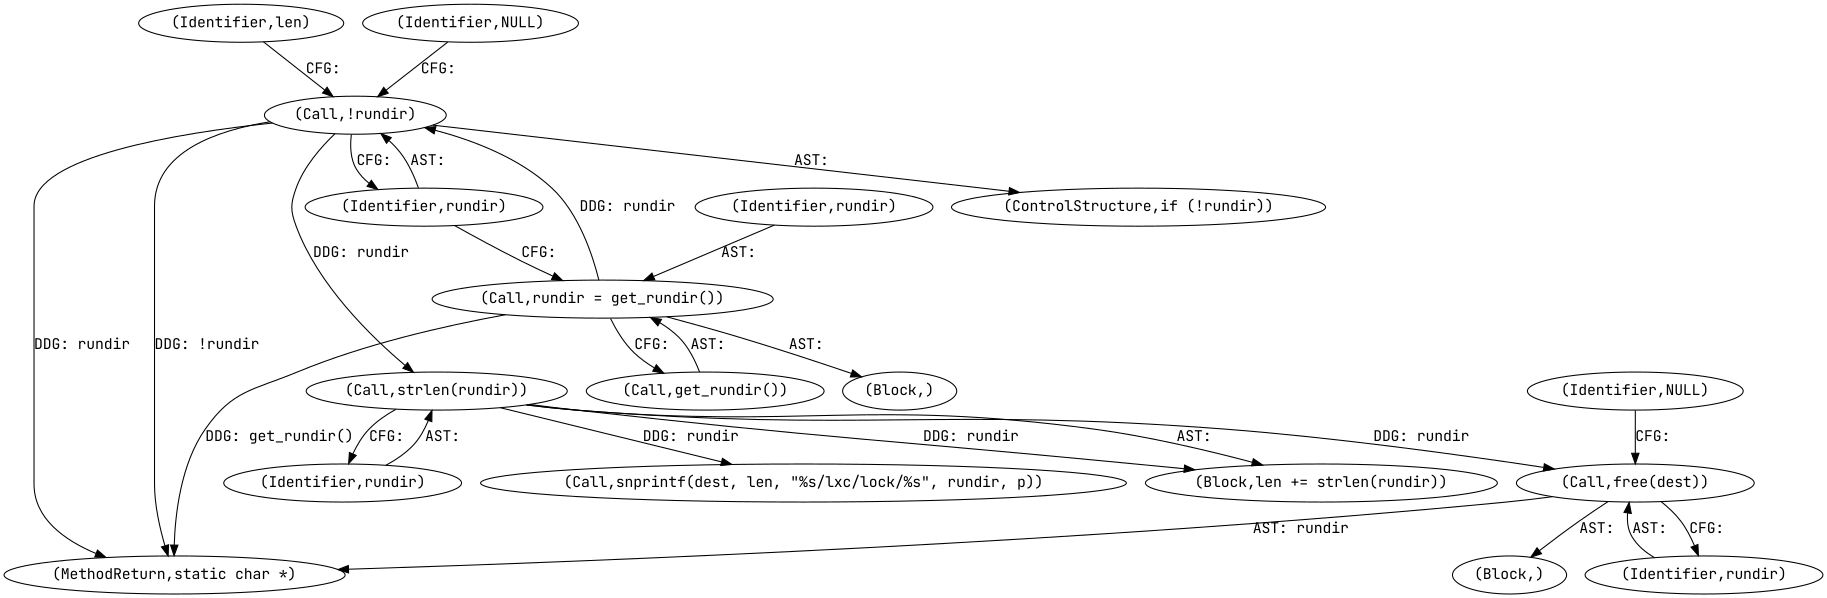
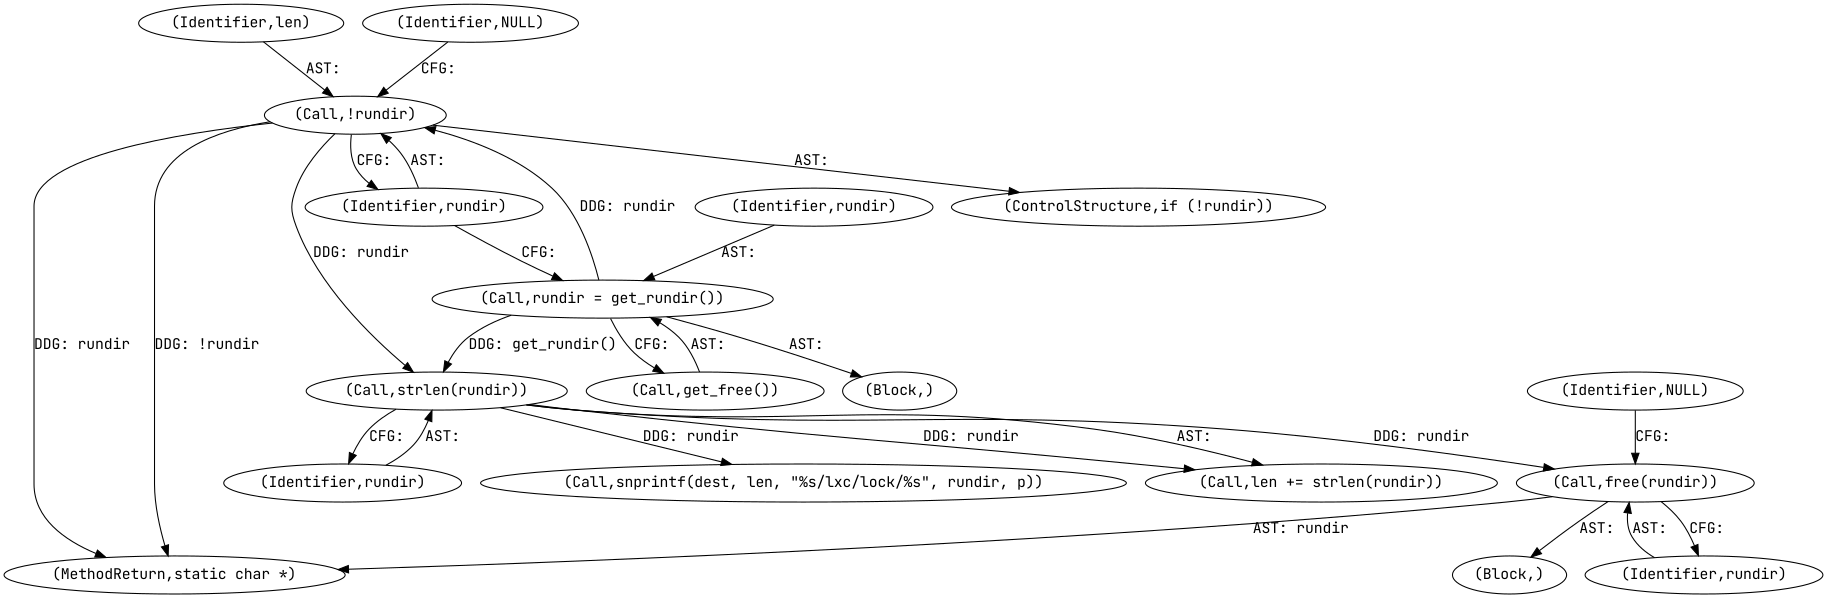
edge "(Identifier,len)" -> "(Call,!rundir)": label "CFG: " -> "AST: "
edge "(Call,rundir = get_rundir())" -> "(MethodReturn,static char *)": now "(Call,rundir = get_rundir())" -> "(Call,strlen(rundir))"
node "(Call,get_rundir())": label "(Call,get_rundir())" -> "(Call,get_free())"
node "(Block,len += strlen(rundir))": label "(Block,len += strlen(rundir))" -> "(Call,len += strlen(rundir))"
node "(Call,free(dest))": label "(Call,free(dest))" -> "(Call,free(rundir))"
